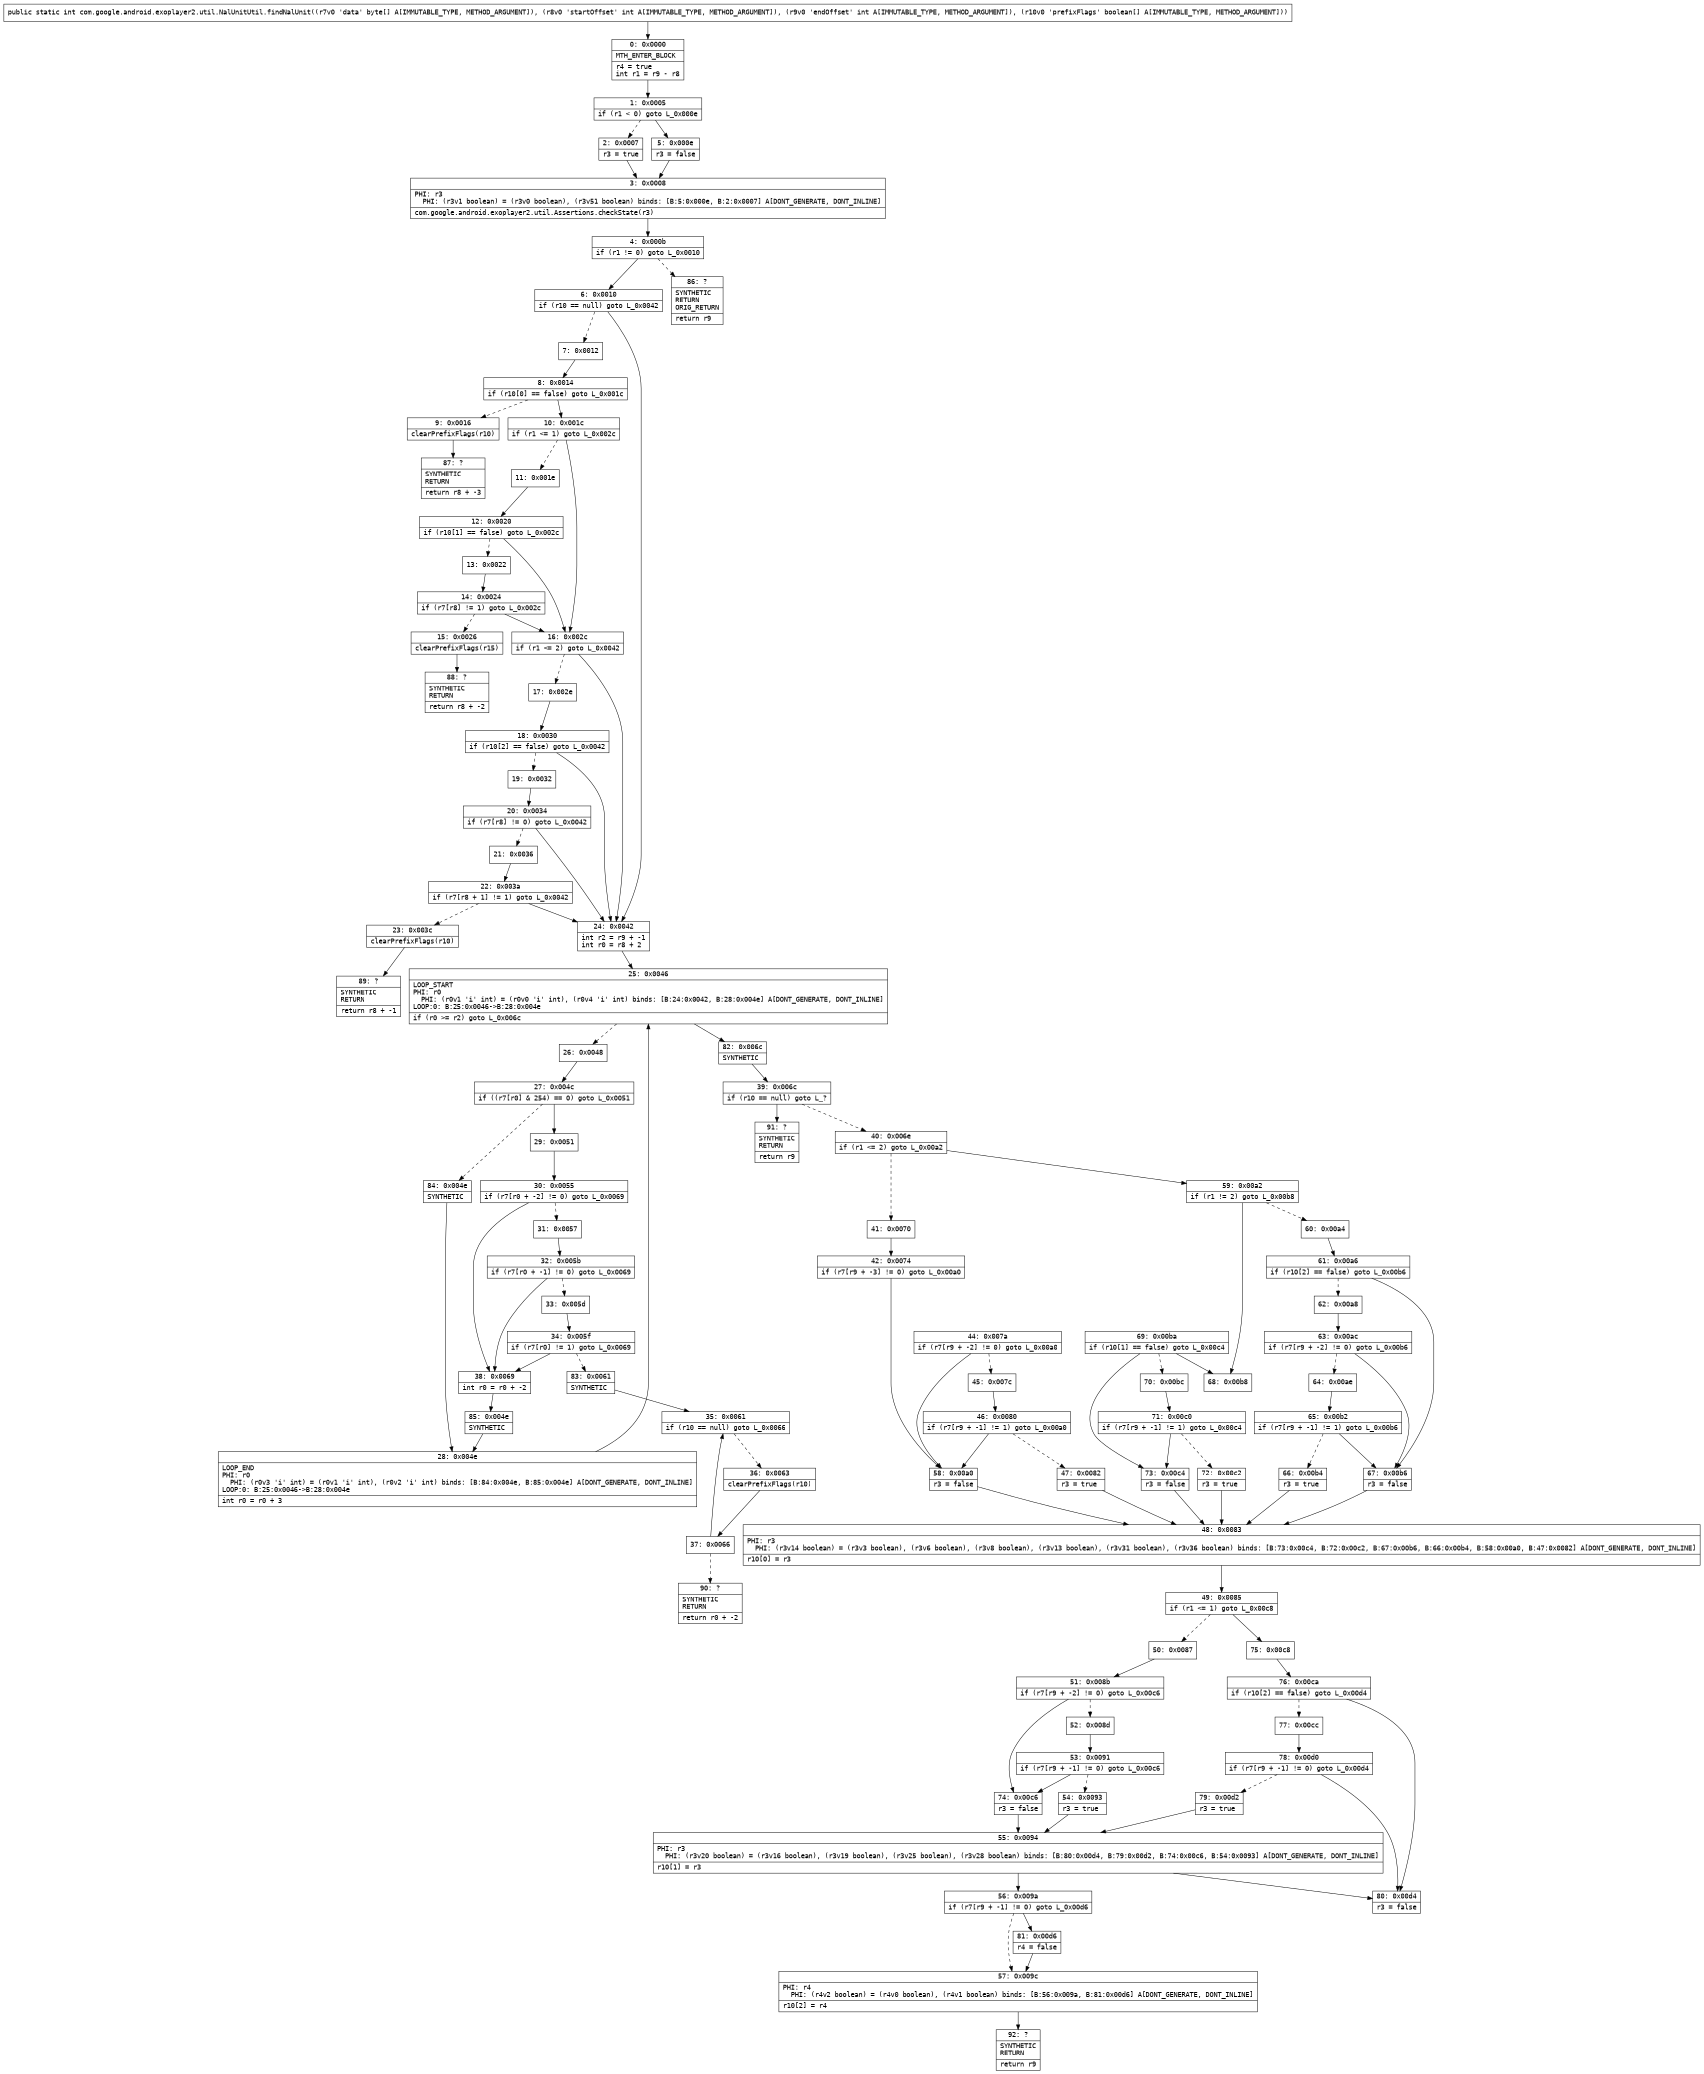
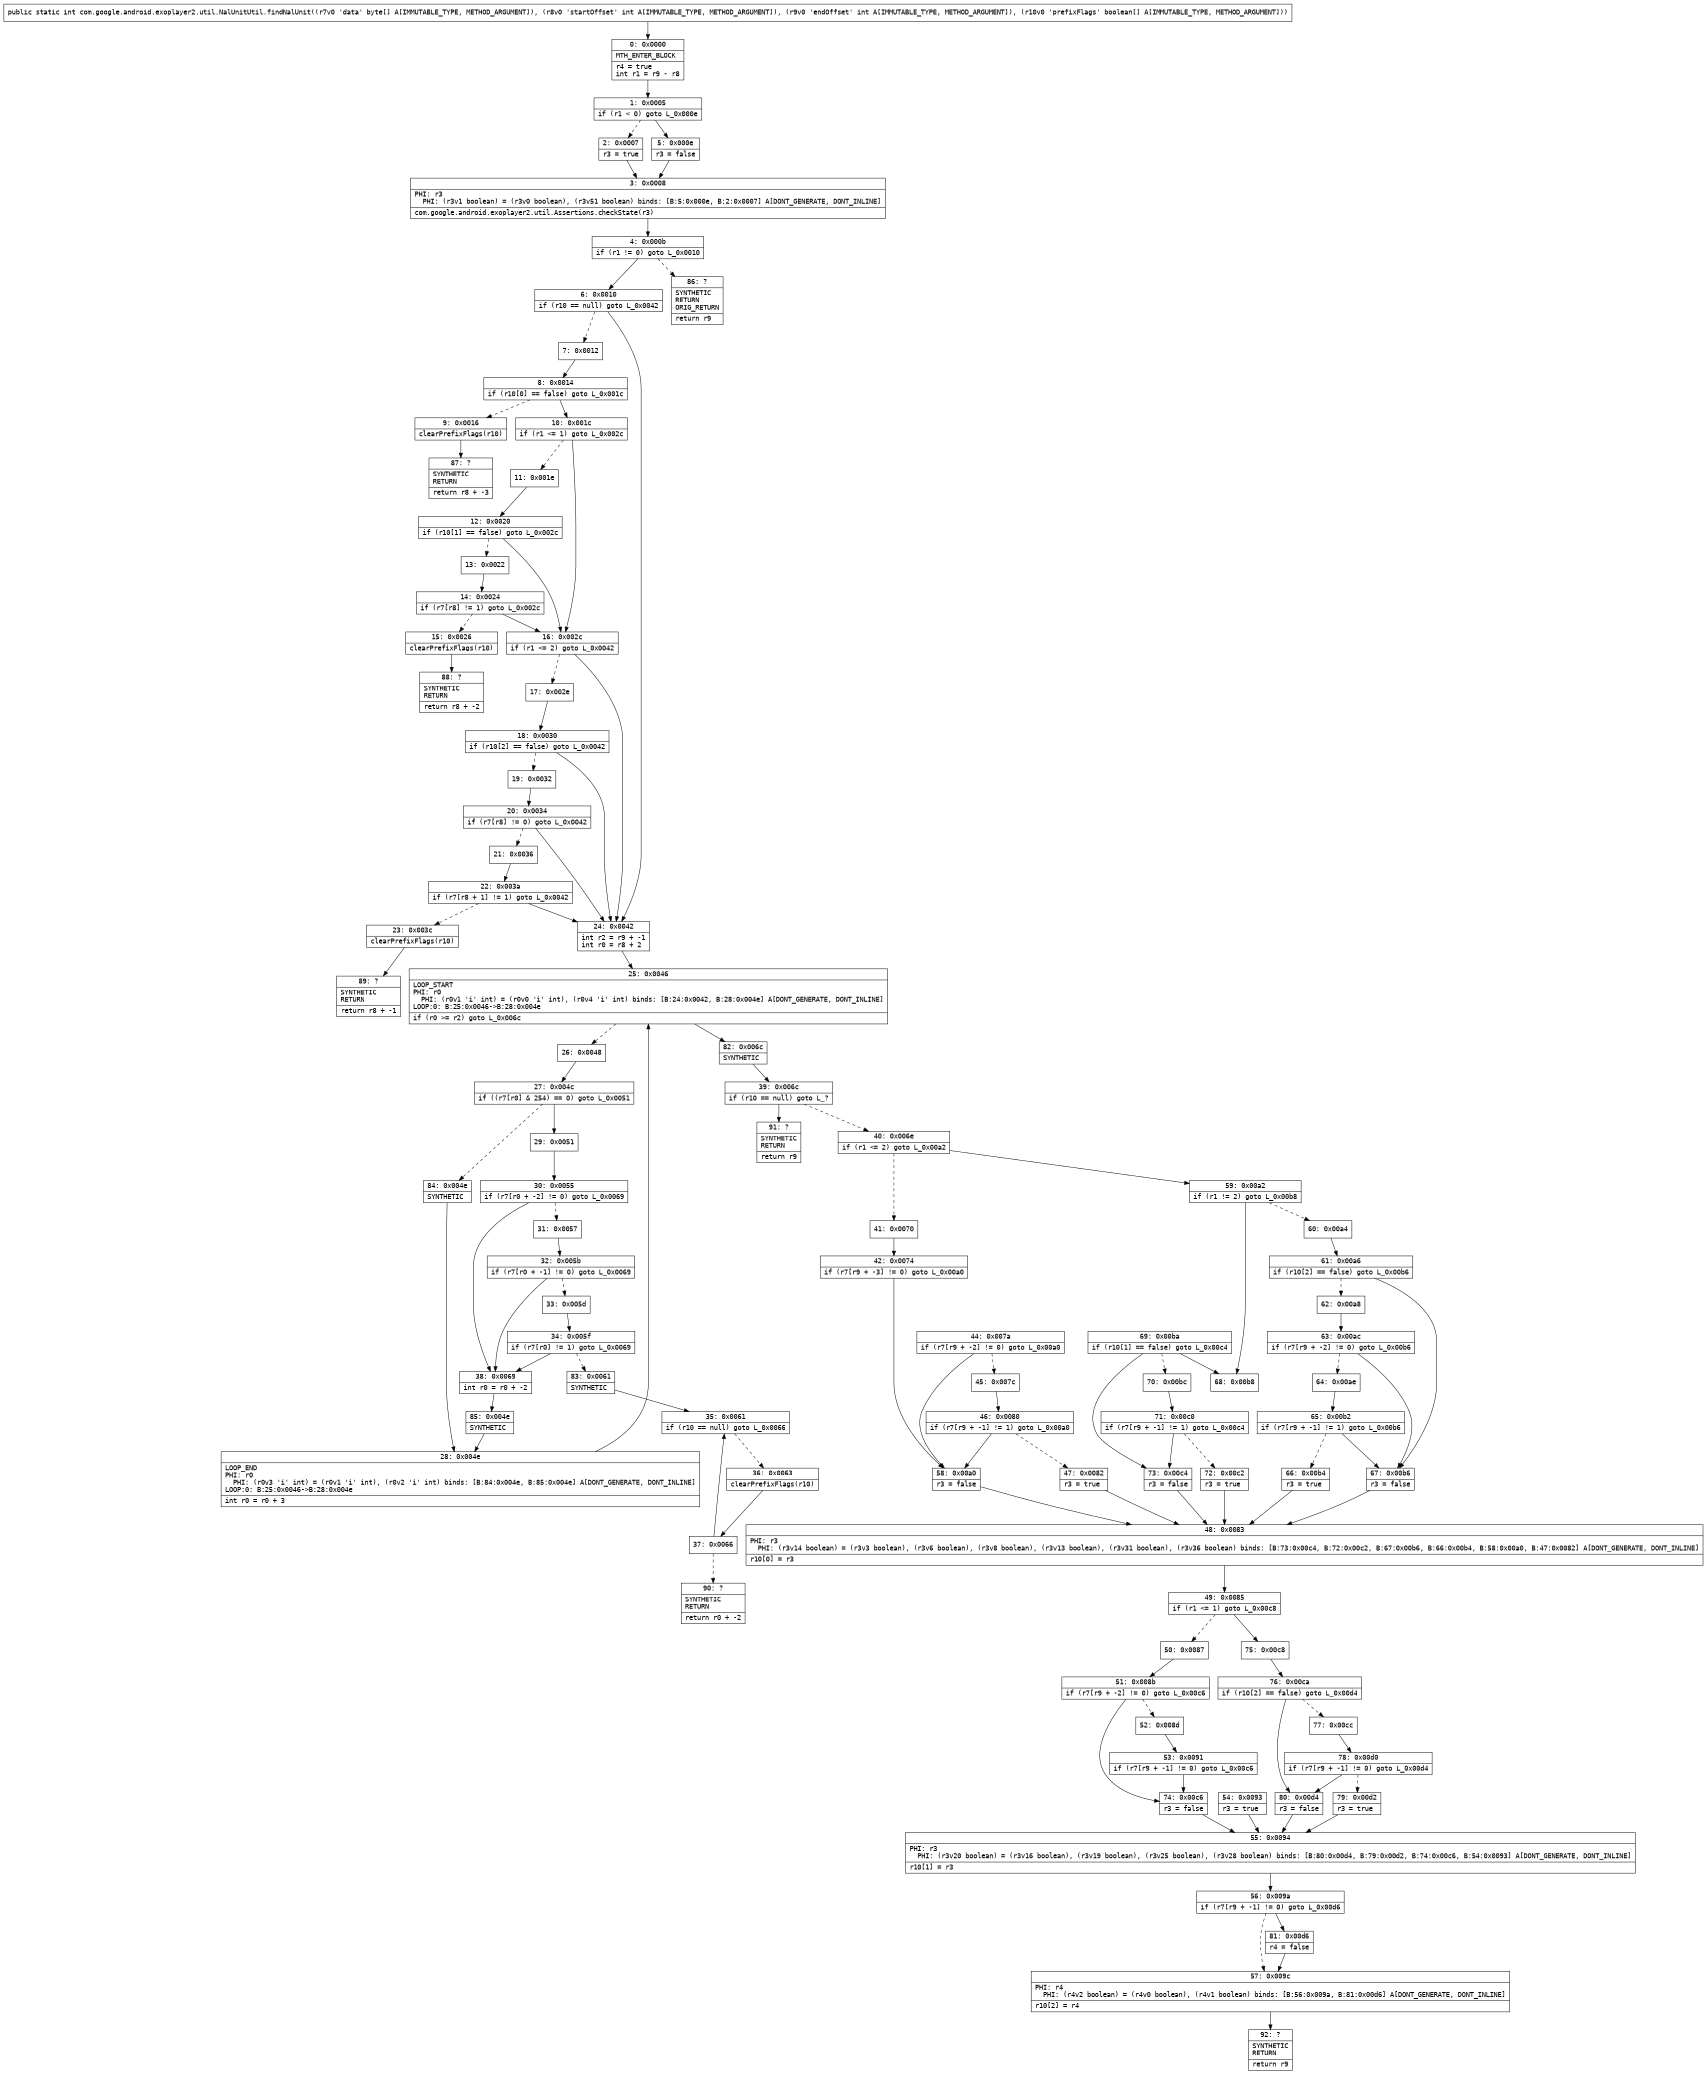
node "15: 0x0026": text "clearPrefixFlags(r15)" -> "clearPrefixFlags(r10)"
edge "53: 0x0091" -> "54: 0x0093": removed
edge "55: 0x0094" -> "80: 0x00d4": reversed
